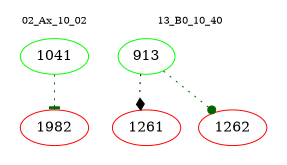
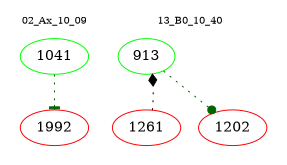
cluster "02_Ax_10_02": label "02_Ax_10_02" -> "02_Ax_10_09"
edge "913" -> "1261": reversed
node "1982": label "1982" -> "1992"
node "1262": label "1262" -> "1202"
